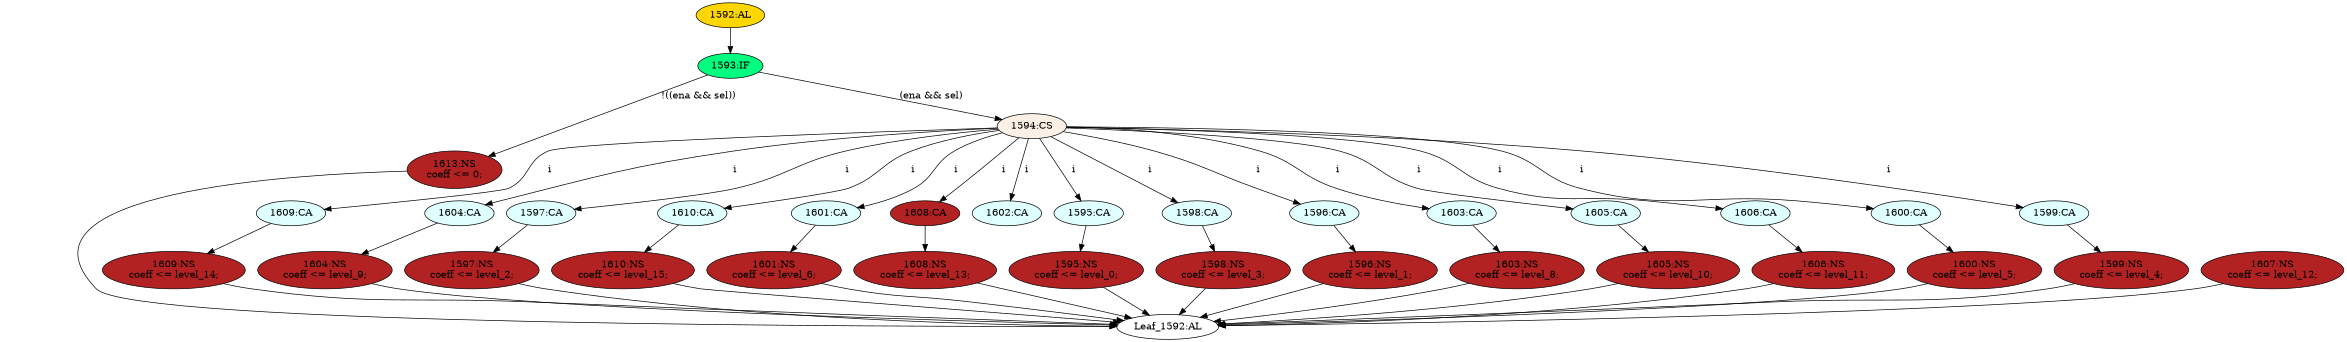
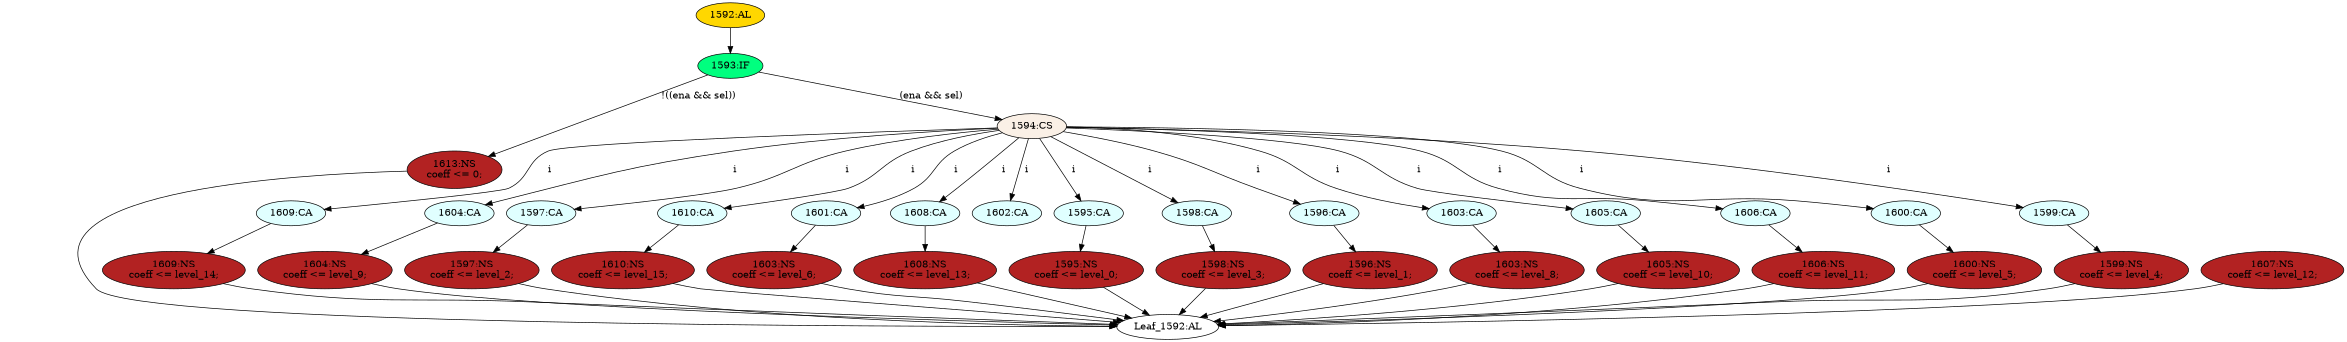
node "1608:CA": fillcolor firebrick -> lightcyan
node "1601:NS coeff <= level_6;": label "1601:NS coeff <= level_6;" -> "1603:NS coeff <= level_6;"
